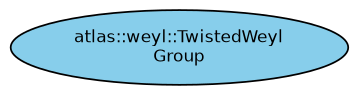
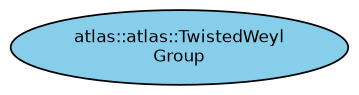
node "atlas::weyl::TwistedWeyl Group": label "atlas::weyl::TwistedWeyl Group" -> "atlas::atlas::TwistedWeyl Group"
